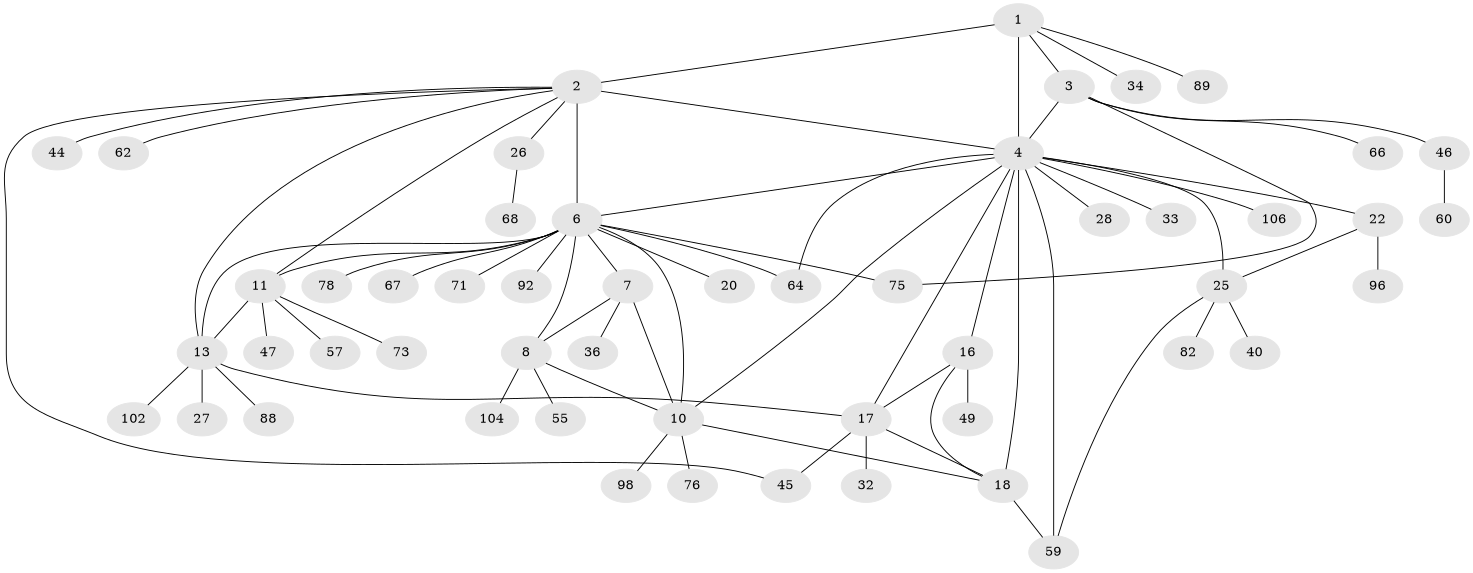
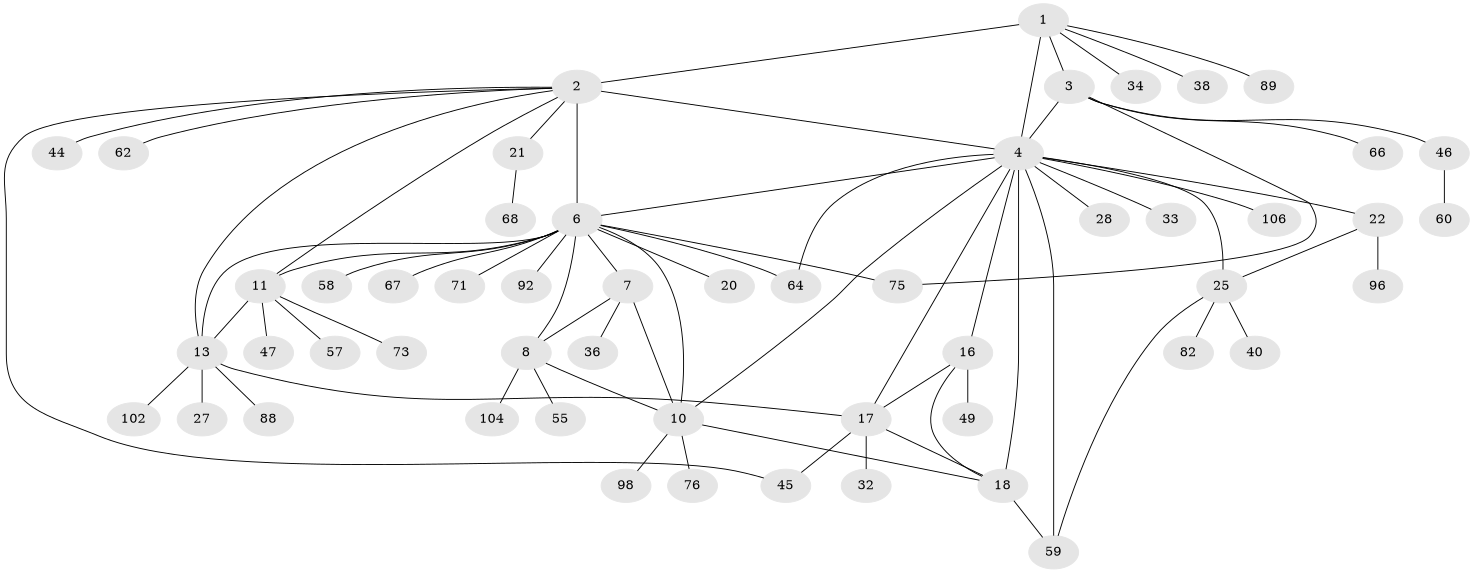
node "38": added
node "26": label "26" -> "21"
node "78": label "78" -> "58"
